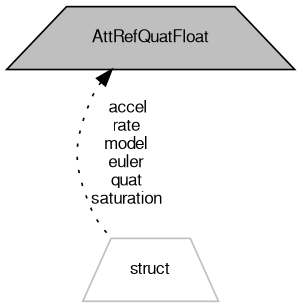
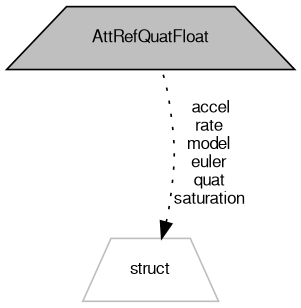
edge "struct" -> "AttRefQuatFloat": reversed
